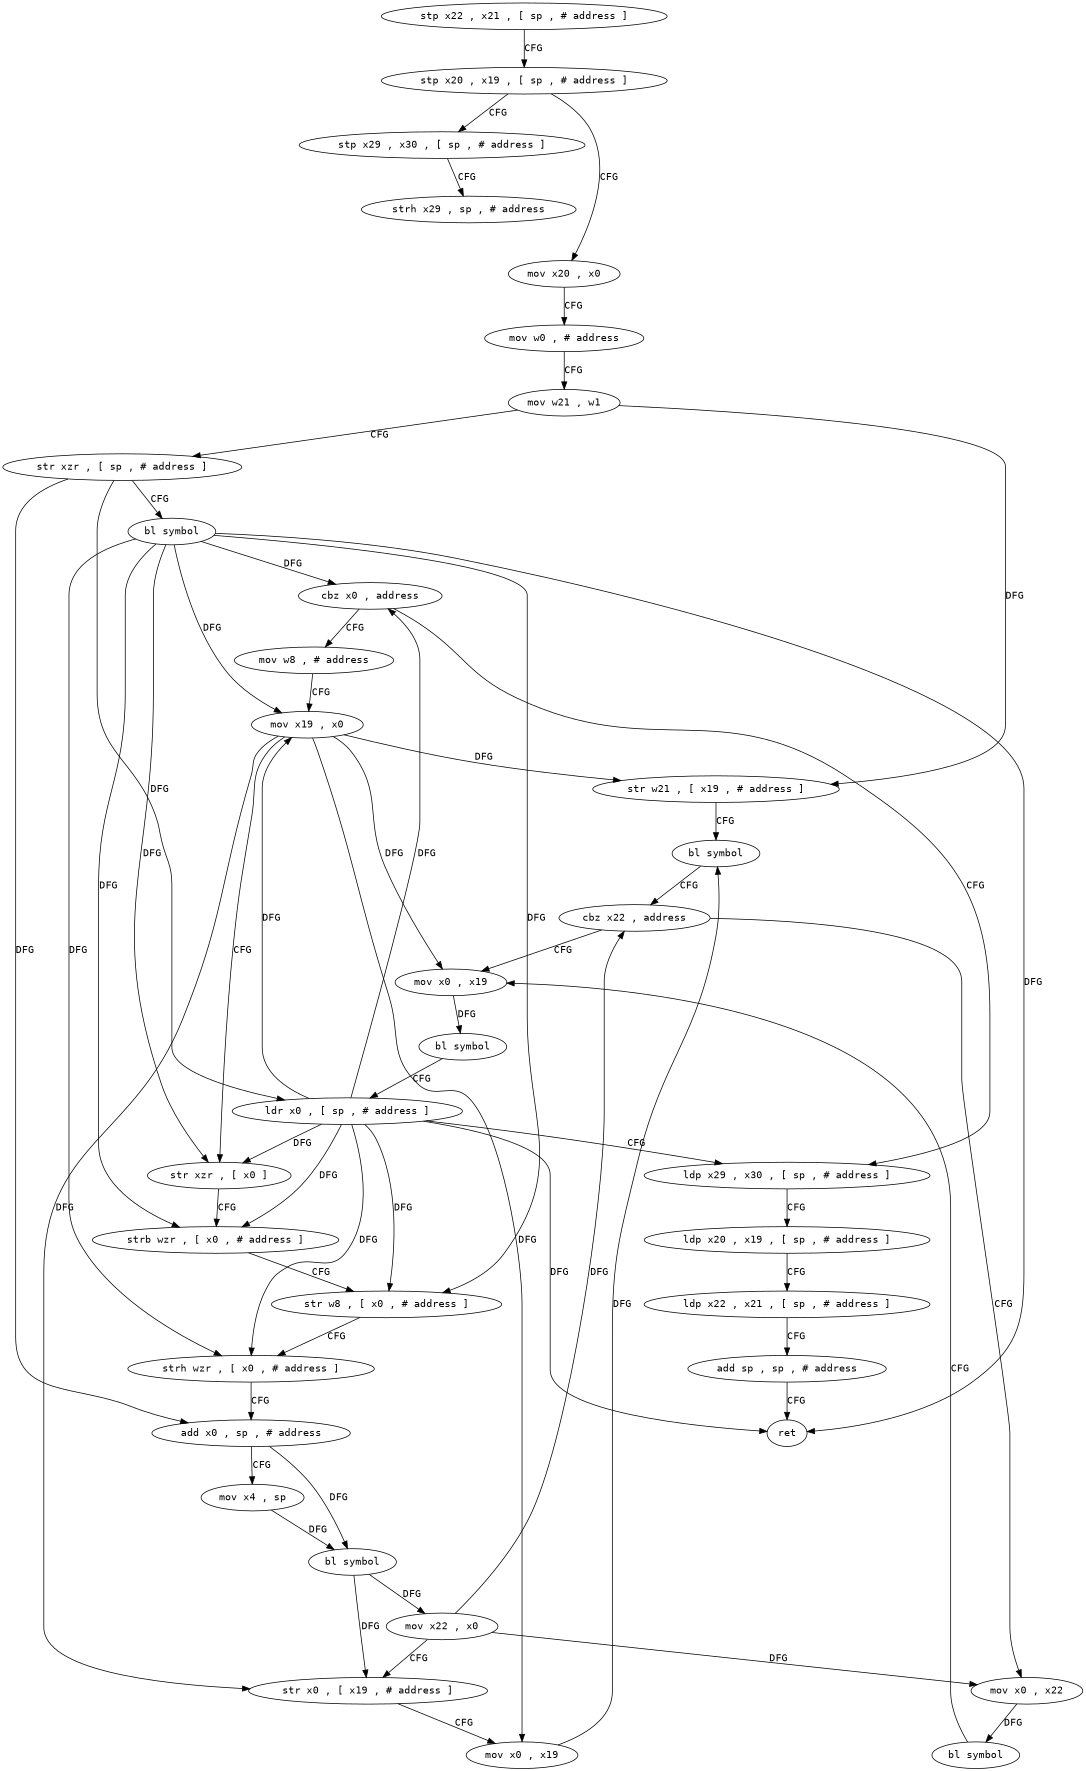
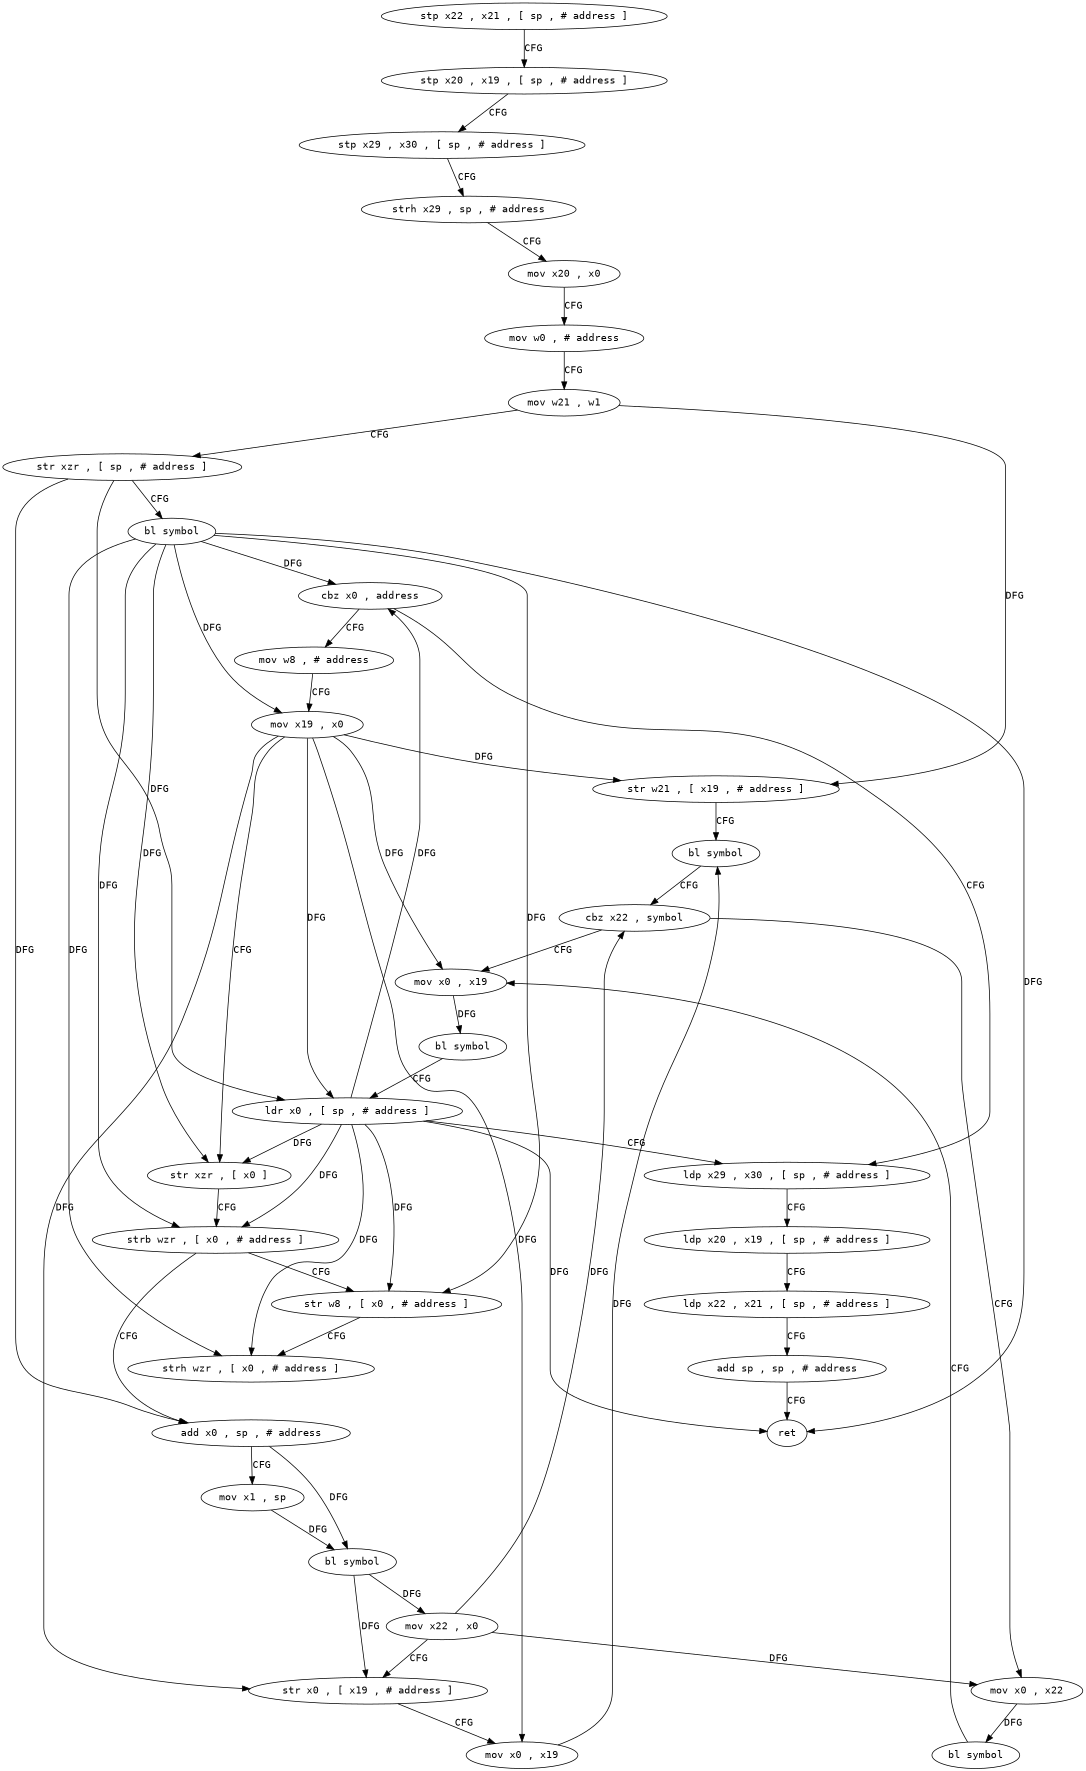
edge "stp x20 , x19 , [ sp , # address ]" -> "mov x20 , x0": now "strh x29 , sp , # address" -> "mov x20 , x0"
node "cbz x22 , address": label "cbz x22 , address" -> "cbz x22 , symbol"
edge "ldr x0 , [ sp , # address ]" -> "mov x19 , x0": reversed
edge "strh wzr , [ x0 , # address ]" -> "add x0 , sp , # address": now "strb wzr , [ x0 , # address ]" -> "add x0 , sp , # address"
node "mov x4 , sp": label "mov x4 , sp" -> "mov x1 , sp"
